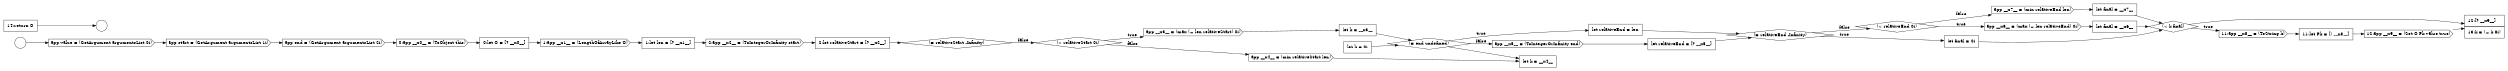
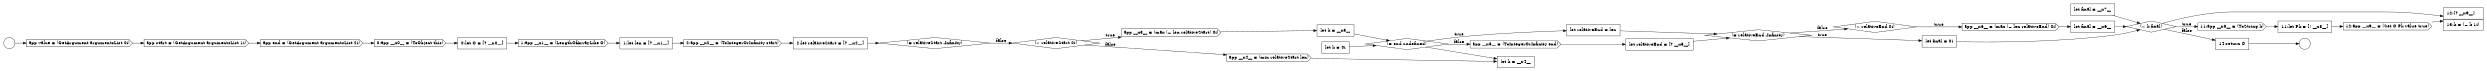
node "app __x7__ = (min relativeEnd len)": removed
node "12:[? __x9__]": text "13:k = (+ k 8i)" -> "13:k = (+ k 1i)"
edge "(< k final)" -> "14:return O": added, label "false"
